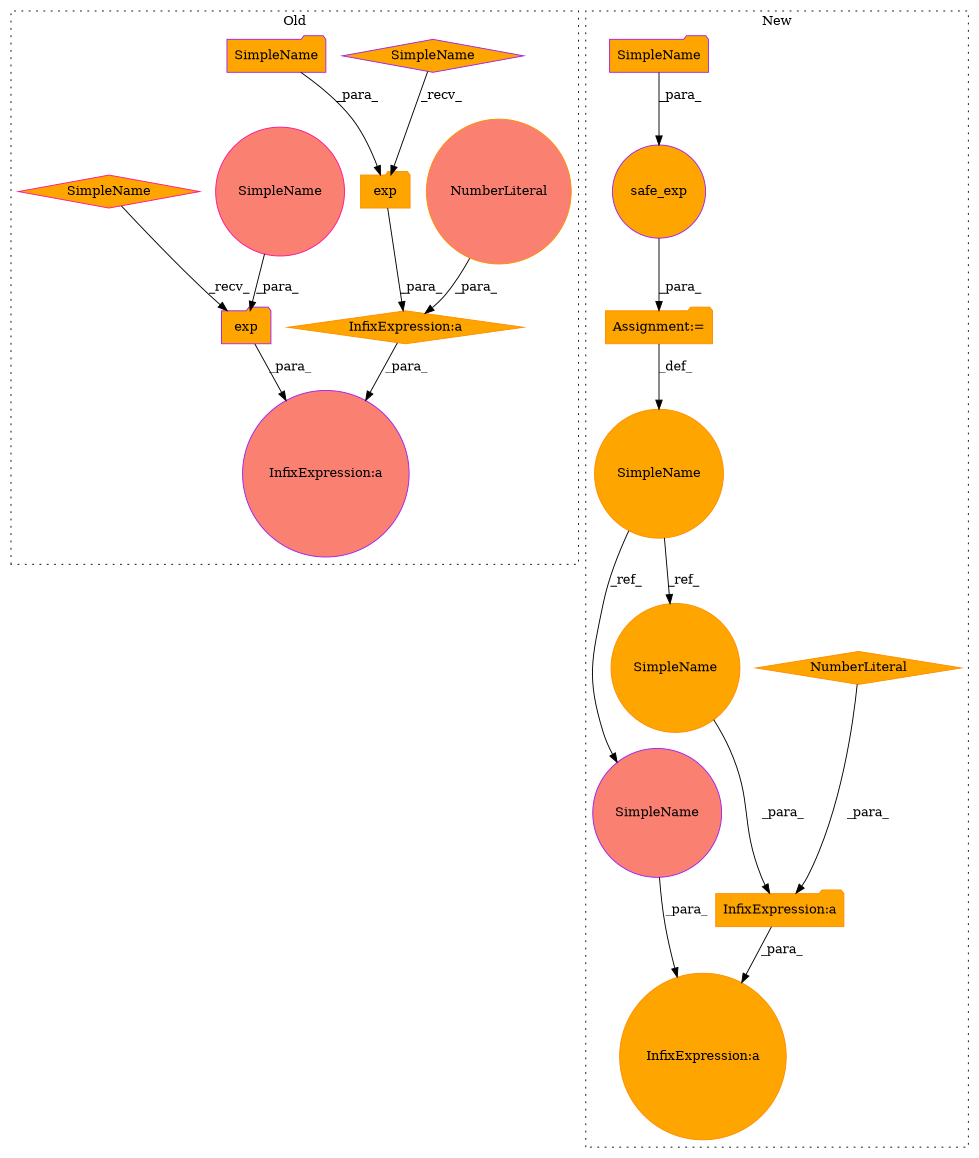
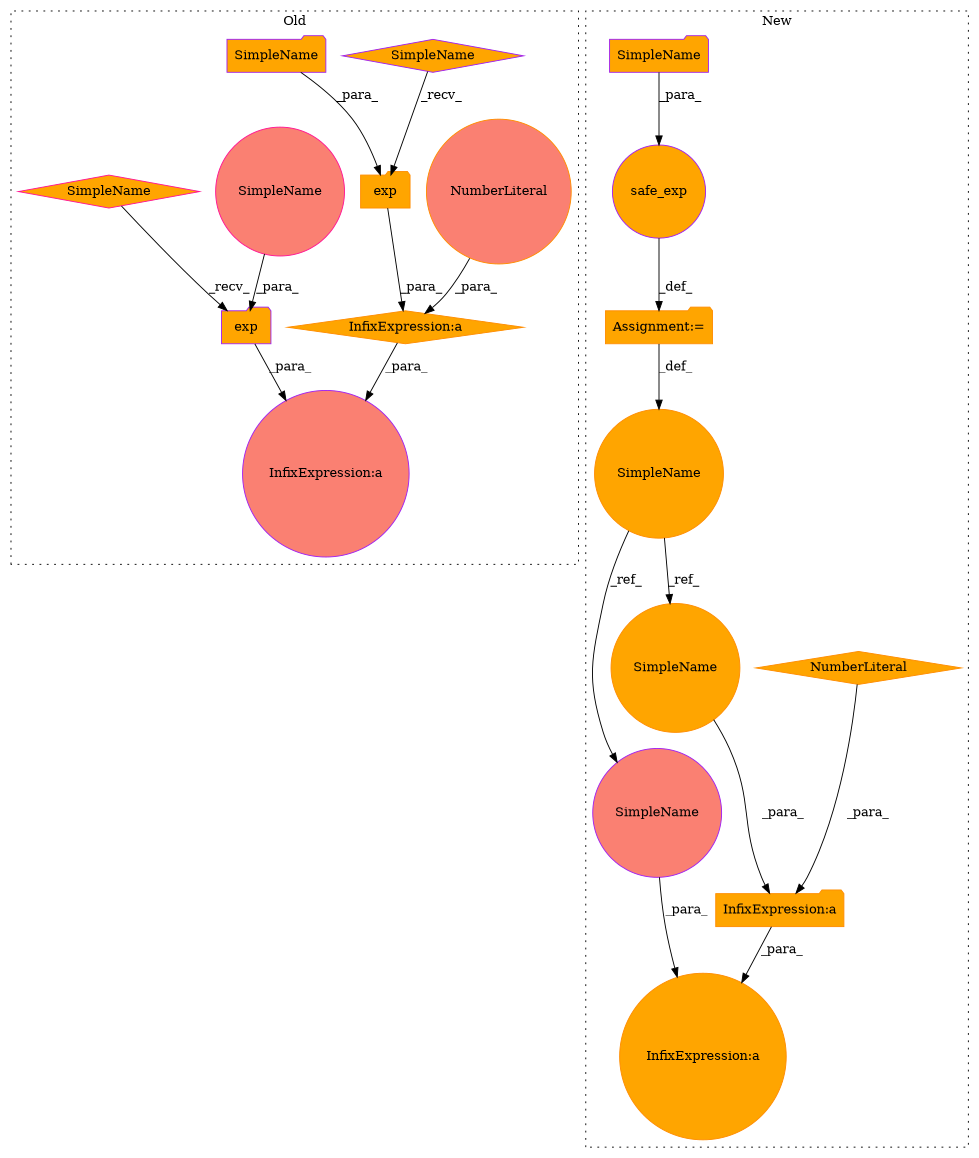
edge "safe_exp" -> "Assignment:=": label "_para_" -> "_def_"
